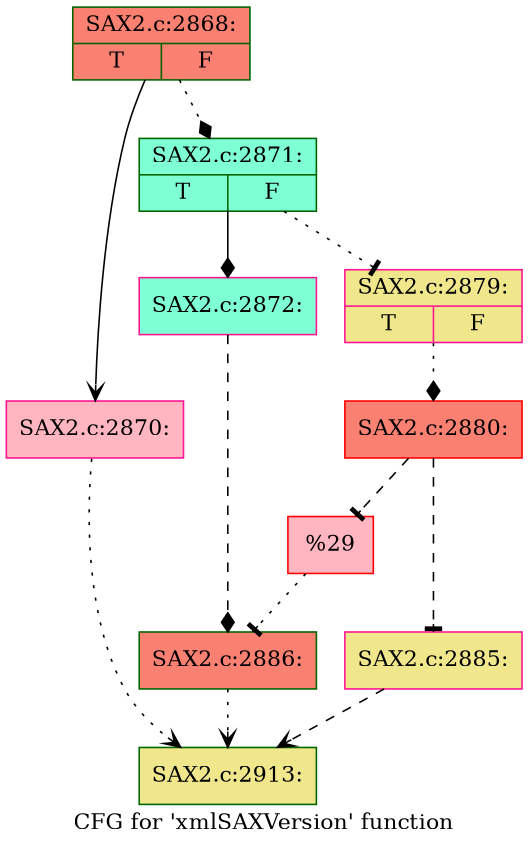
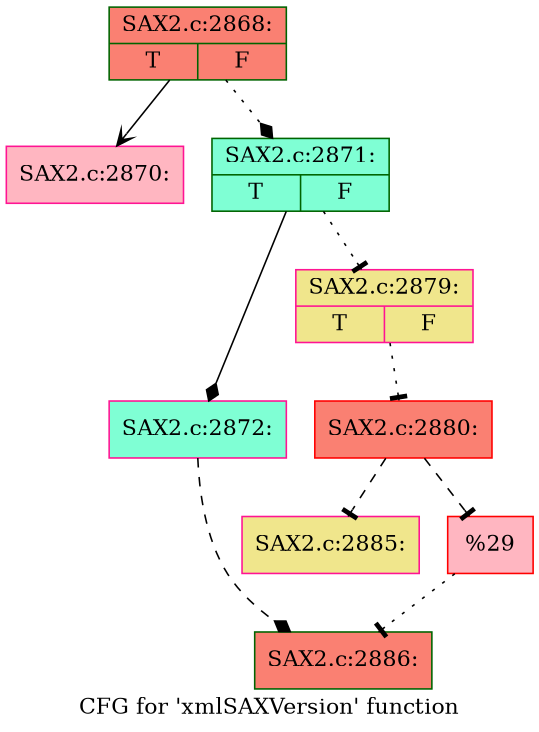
edge "SAX2.c:2879:" -> "SAX2.c:2880:": arrowhead diamond -> tee
node "SAX2.c:2913:": removed
